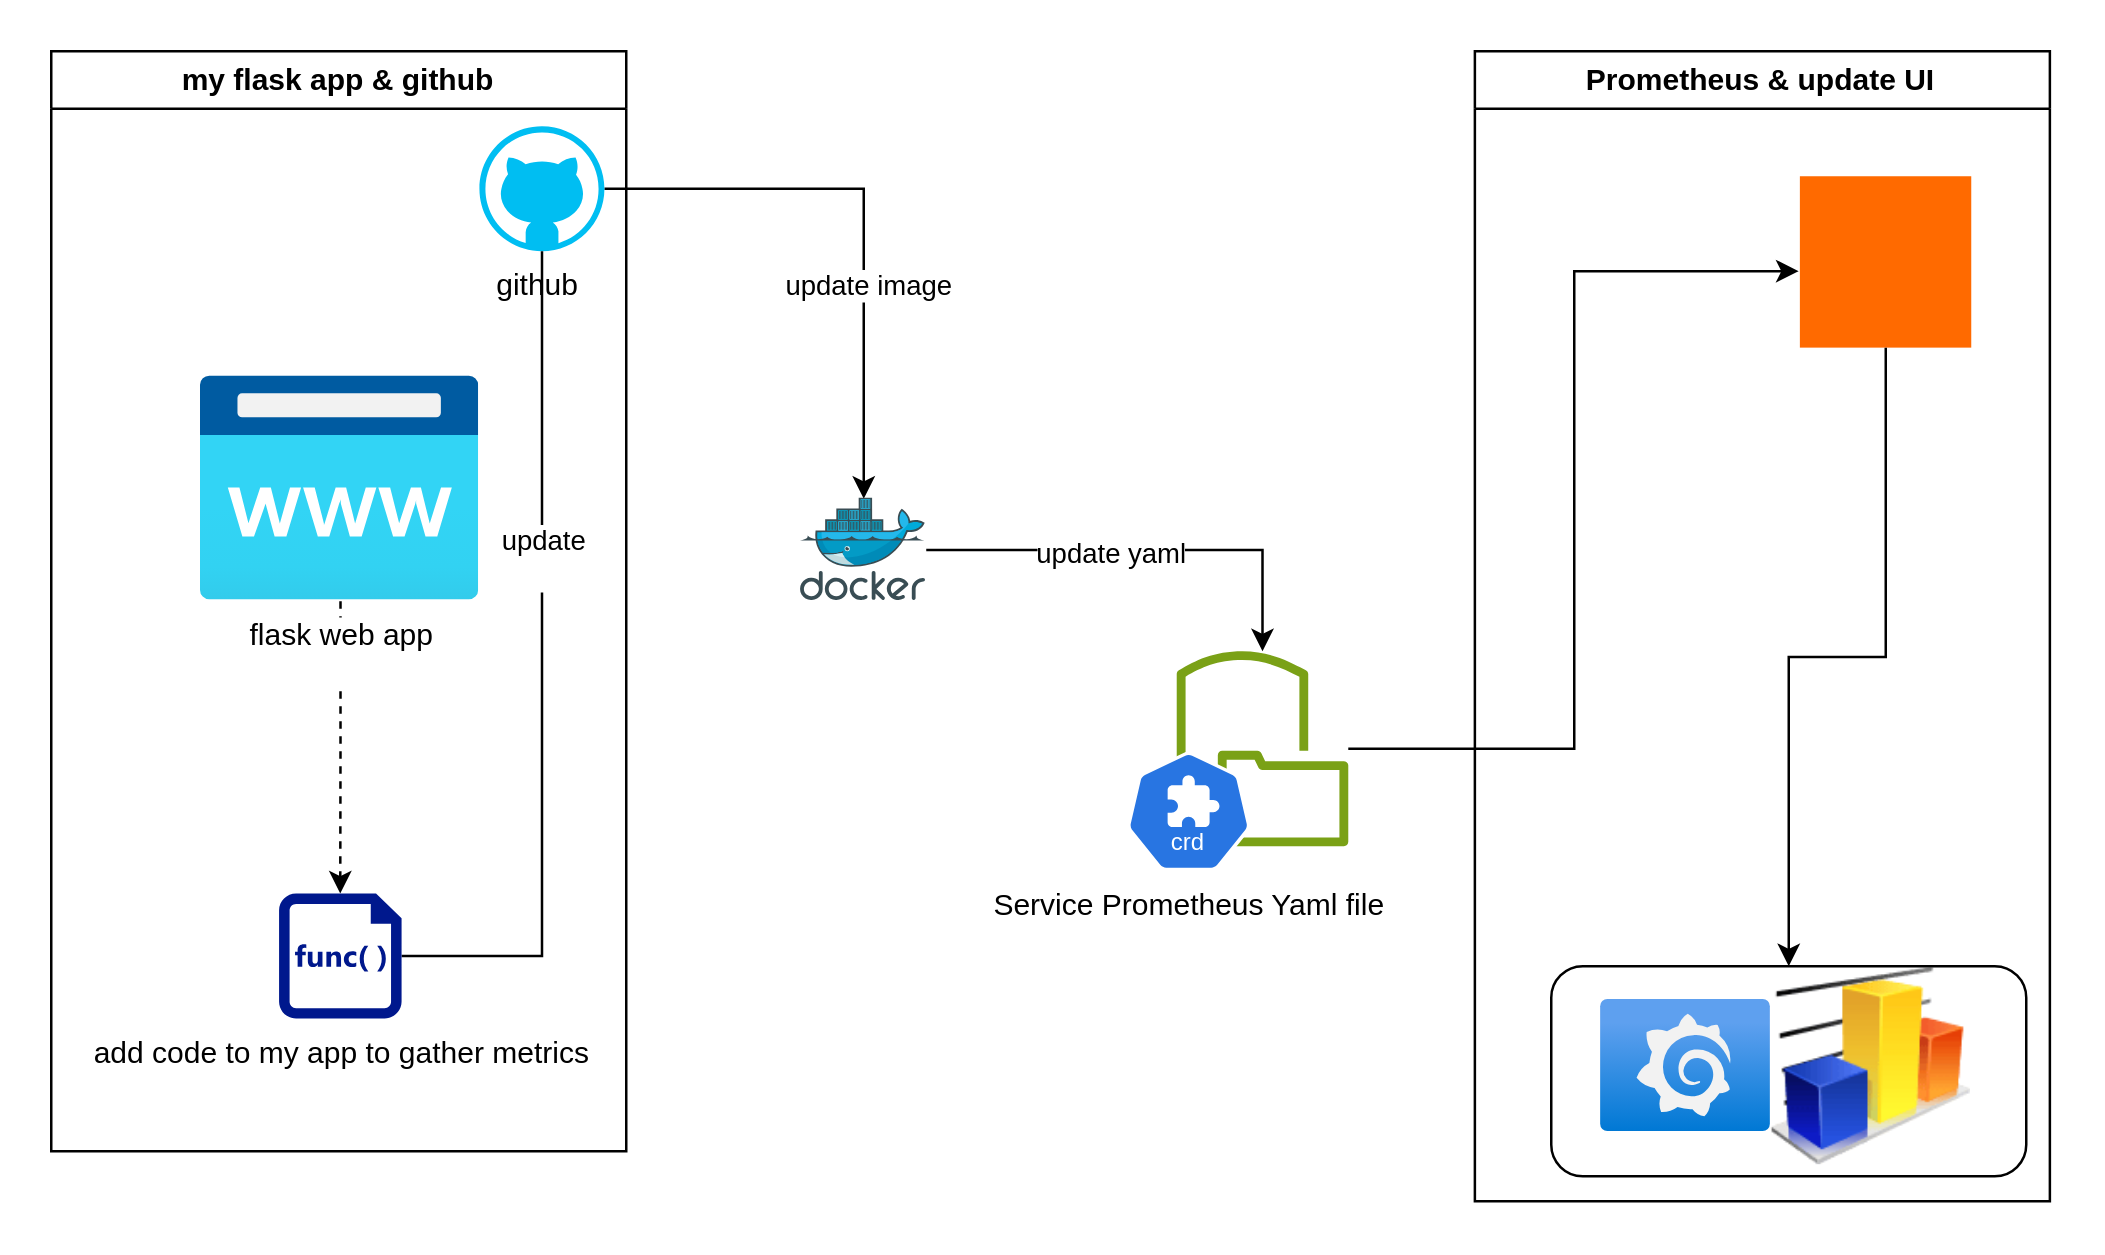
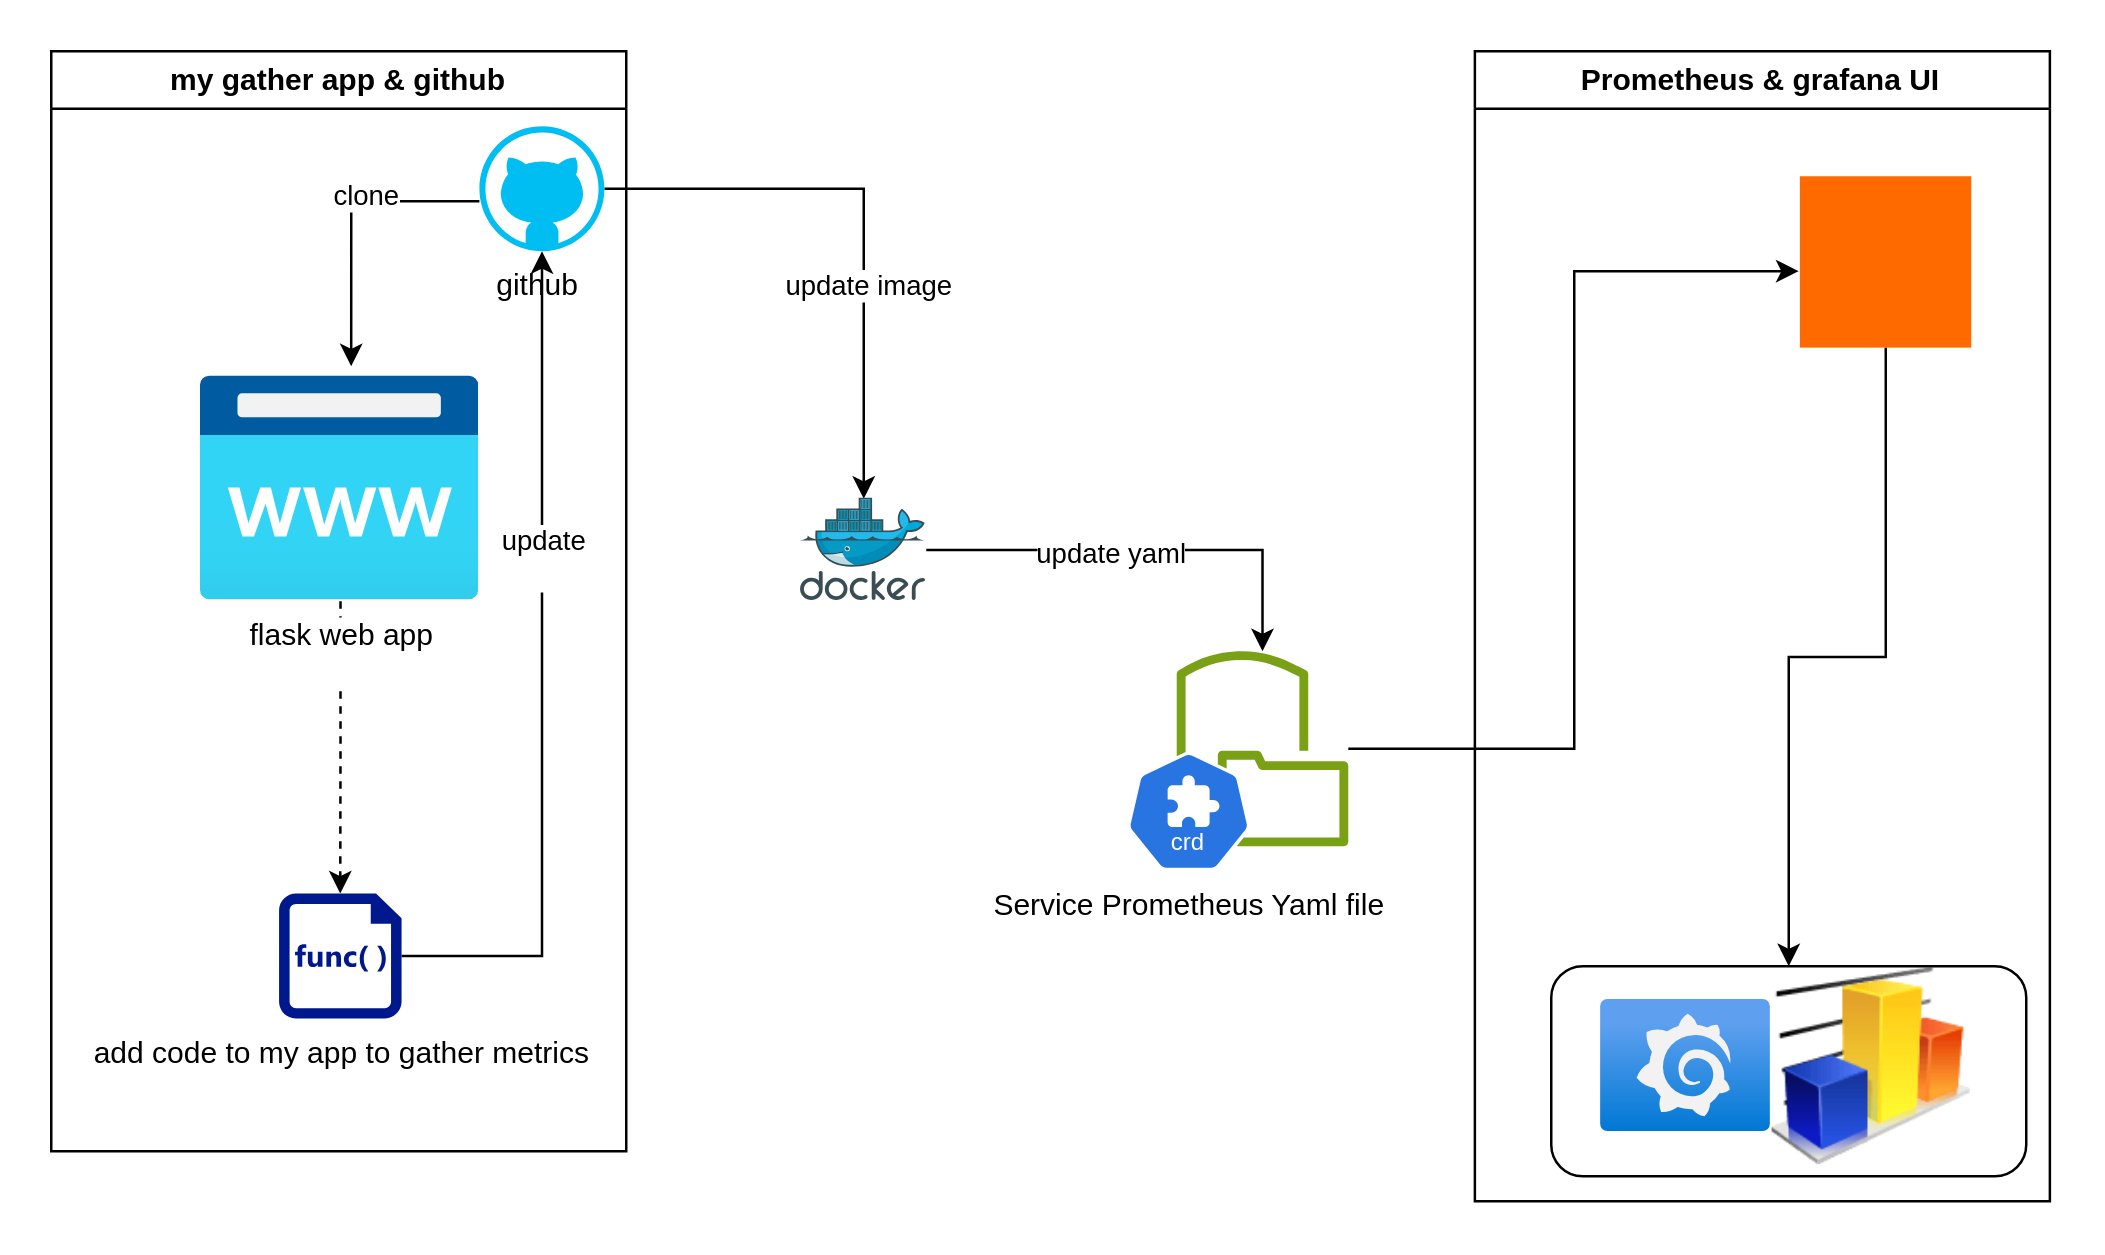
node "my flask app & github": label "my flask app & github" -> "my gather app & github"
node "Prometheus & update UI": label "Prometheus & update UI" -> "Prometheus & grafana UI"
edge "github" -> "flask web app": added, label "clone"
edge "github" -- "add code to my app to gather metrics": arrowhead none -> classic
